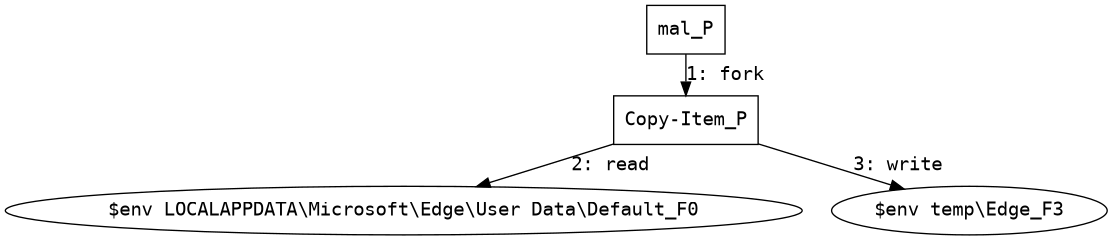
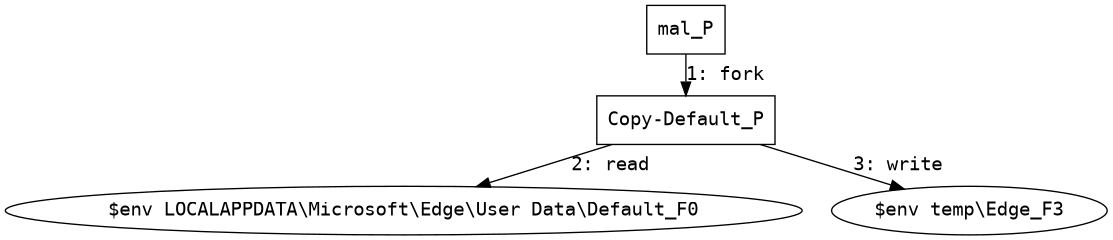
node "Copy-Item_P": label "Copy-Item_P" -> "Copy-Default_P"
